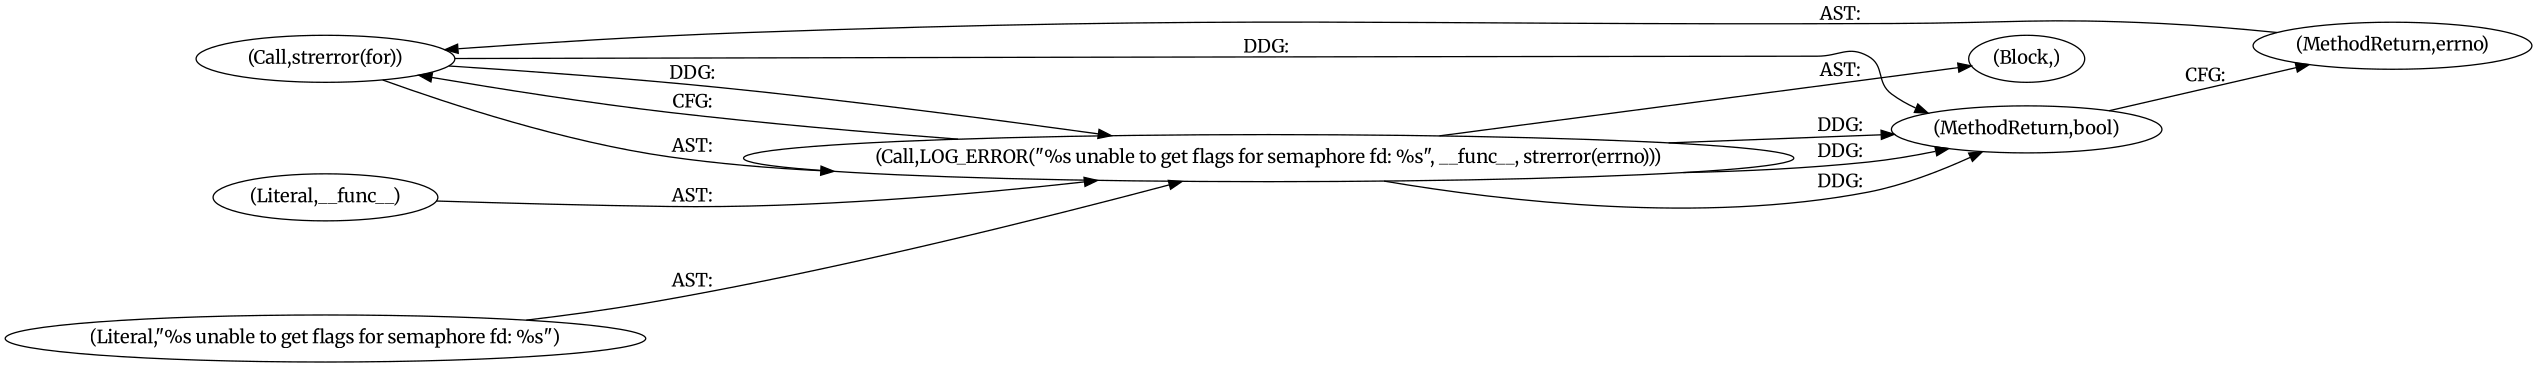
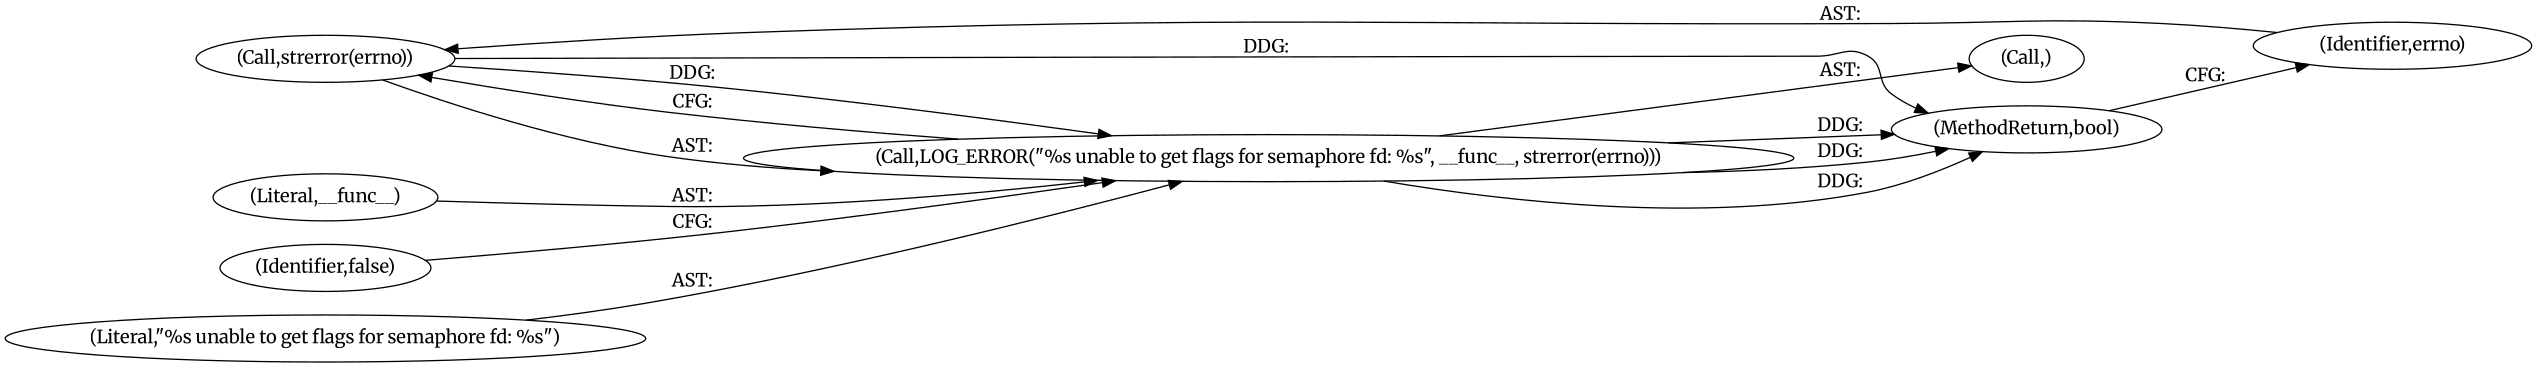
node "(MethodReturn,errno)": label "(MethodReturn,errno)" -> "(Identifier,errno)"
node "(Call,strerror(for))": label "(Call,strerror(for))" -> "(Call,strerror(errno))"
node "(Block,)": label "(Block,)" -> "(Call,)"
node "(Identifier,false)": added
